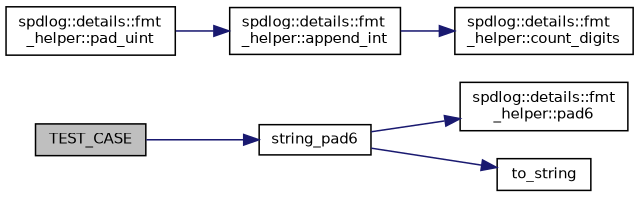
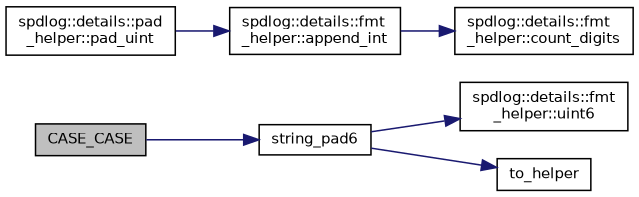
node "spdlog::details::fmt _helper::pad_uint": label "spdlog::details::fmt _helper::pad_uint" -> "spdlog::details::pad _helper::pad_uint"
node "spdlog::details::fmt _helper::pad6": label "spdlog::details::fmt _helper::pad6" -> "spdlog::details::fmt _helper::uint6"
node "TEST_CASE": label "TEST_CASE" -> "CASE_CASE"
node "to_string": label "to_string" -> "to_helper"
